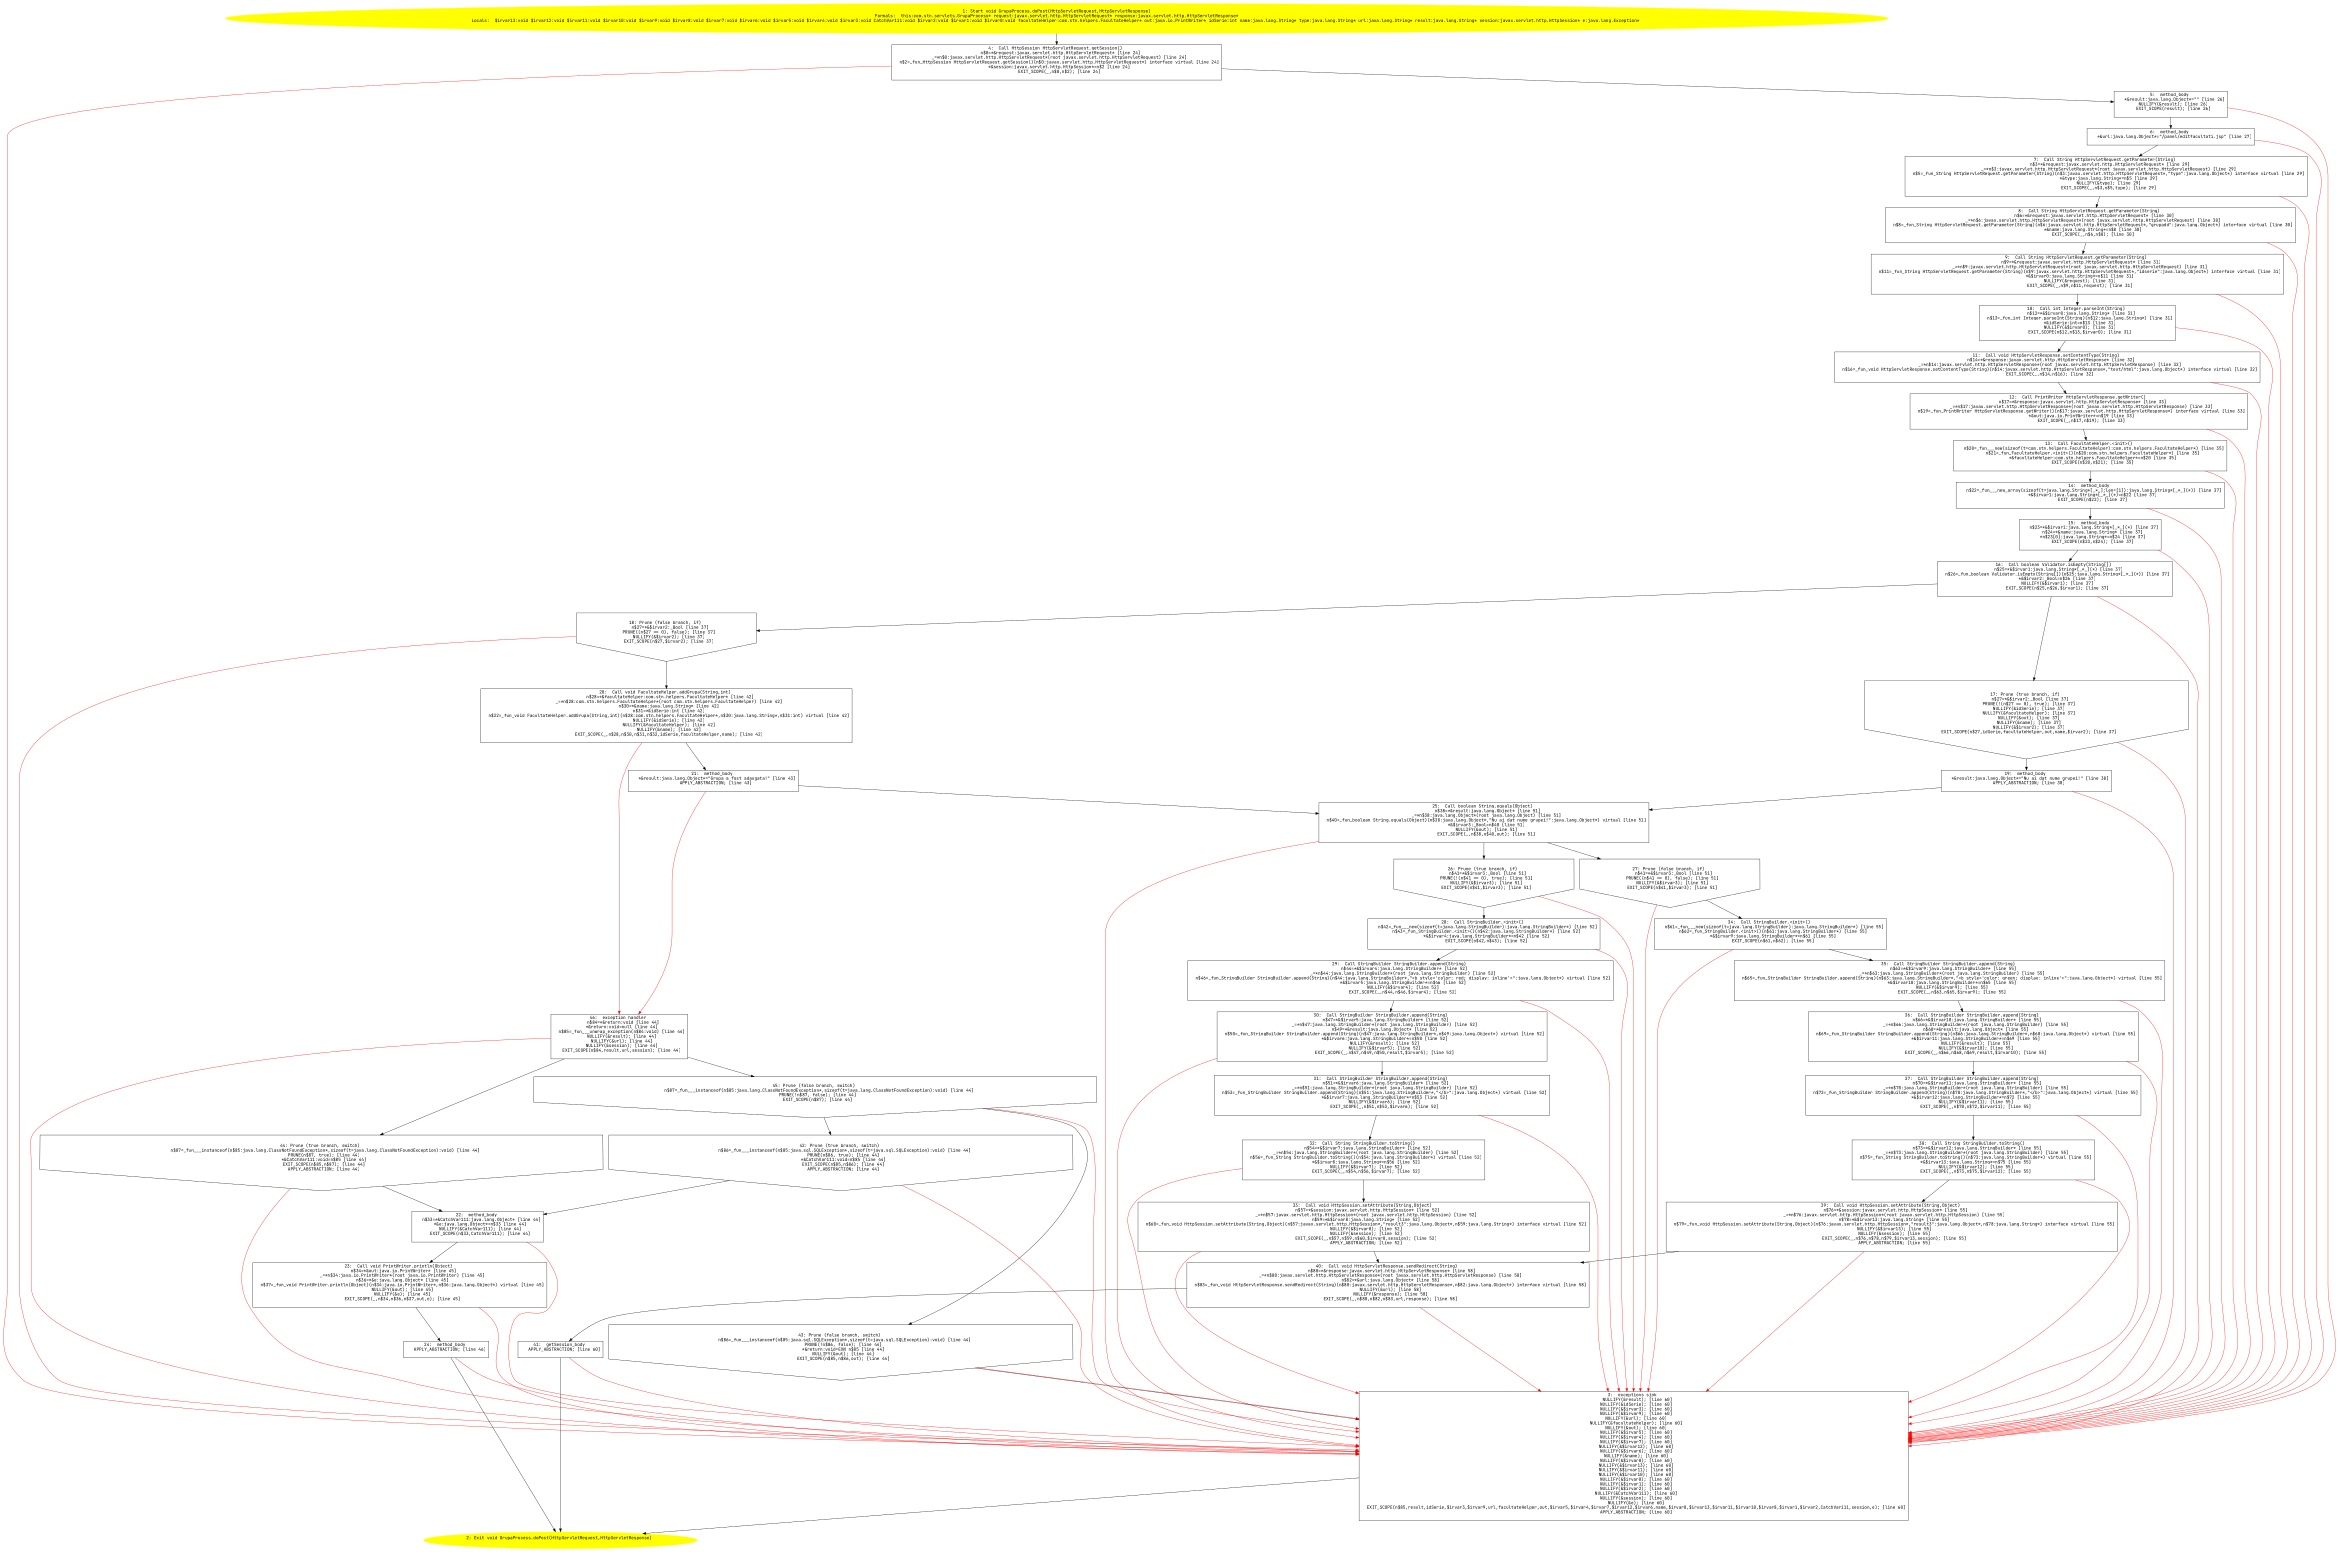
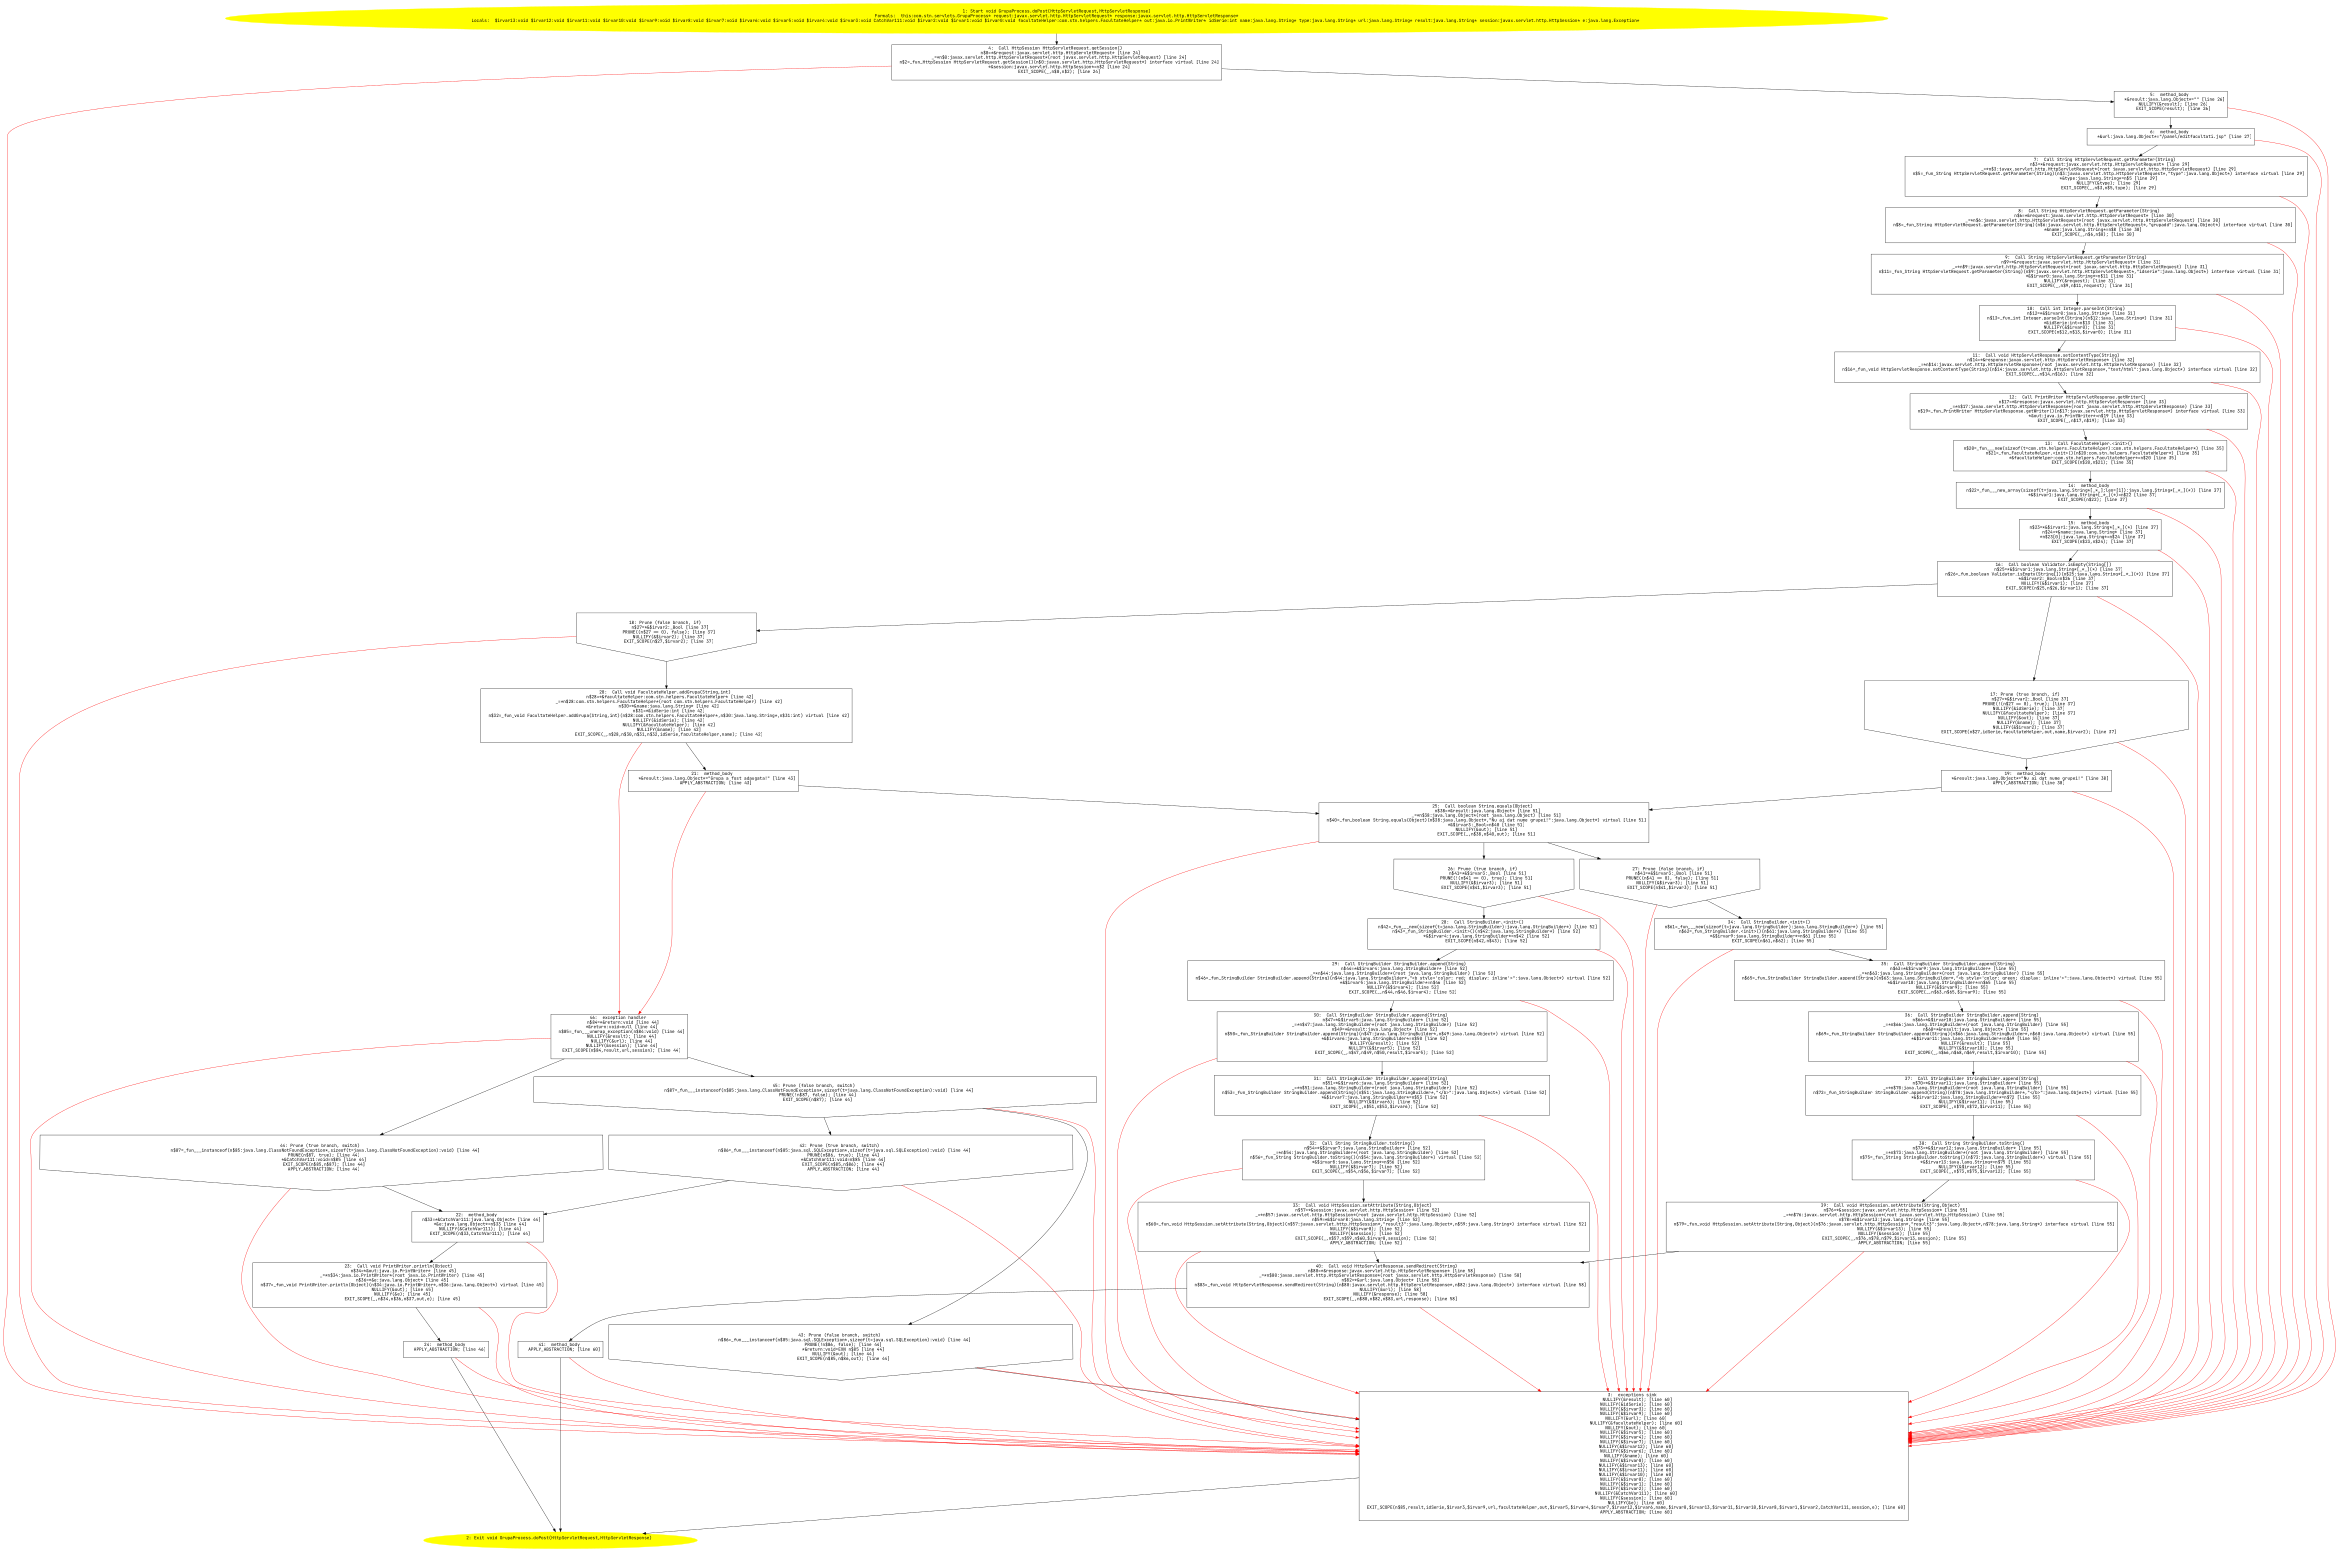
node "41:  getSession_body APPLY_ABSTRACTION; [line 60]": label "41:  getSession_body APPLY_ABSTRACTION; [line 60]" -> "41:  method_body APPLY_ABSTRACTION; [line 60]"
